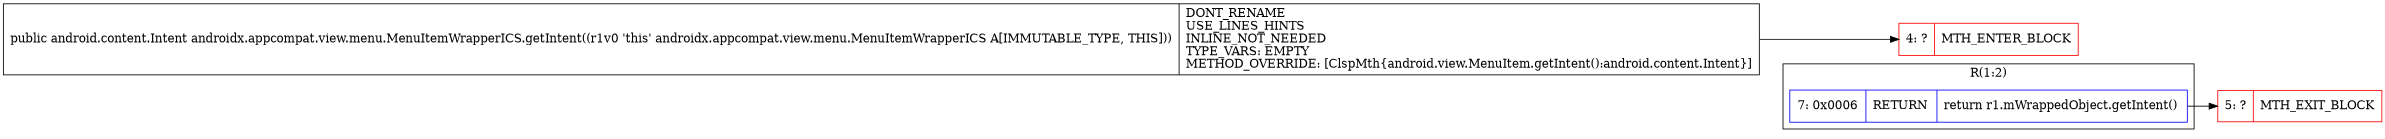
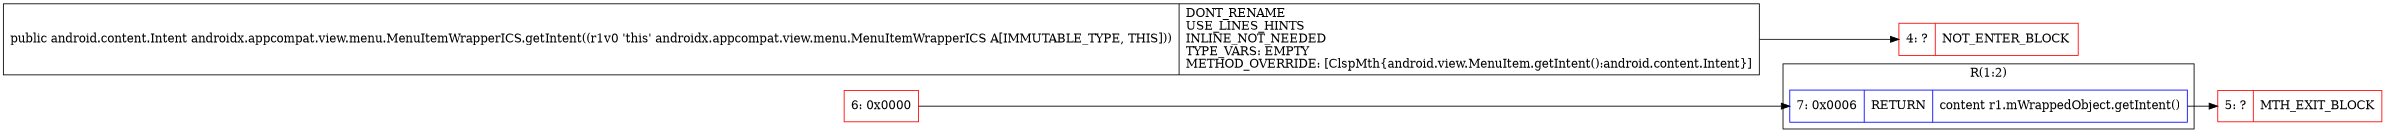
node "4: ?": text "MTH_ENTER_BLOCK" -> "NOT_ENTER_BLOCK"
node "6: 0x0000": added
node "7: 0x0006": text "return r1.mWrappedObject.getIntent()" -> "content r1.mWrappedObject.getIntent()"
